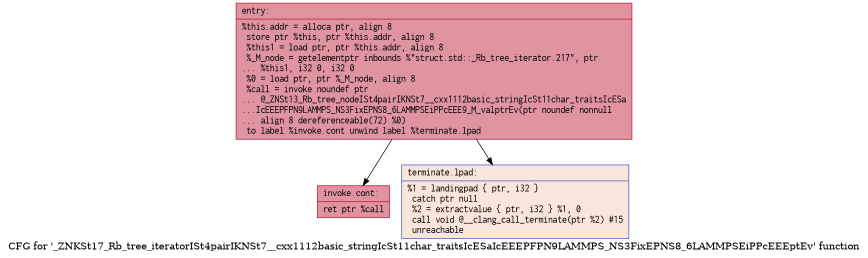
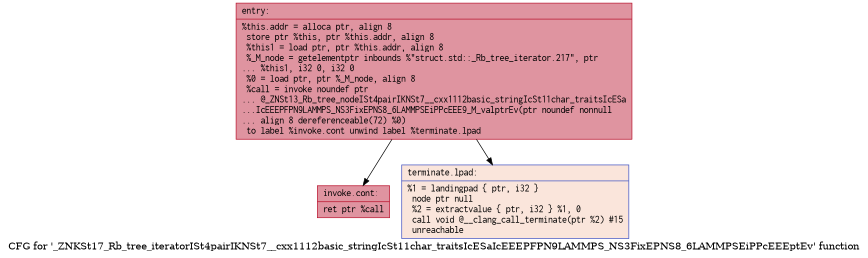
node "terminate.lpad:": text "catch ptr null" -> "node ptr null"
